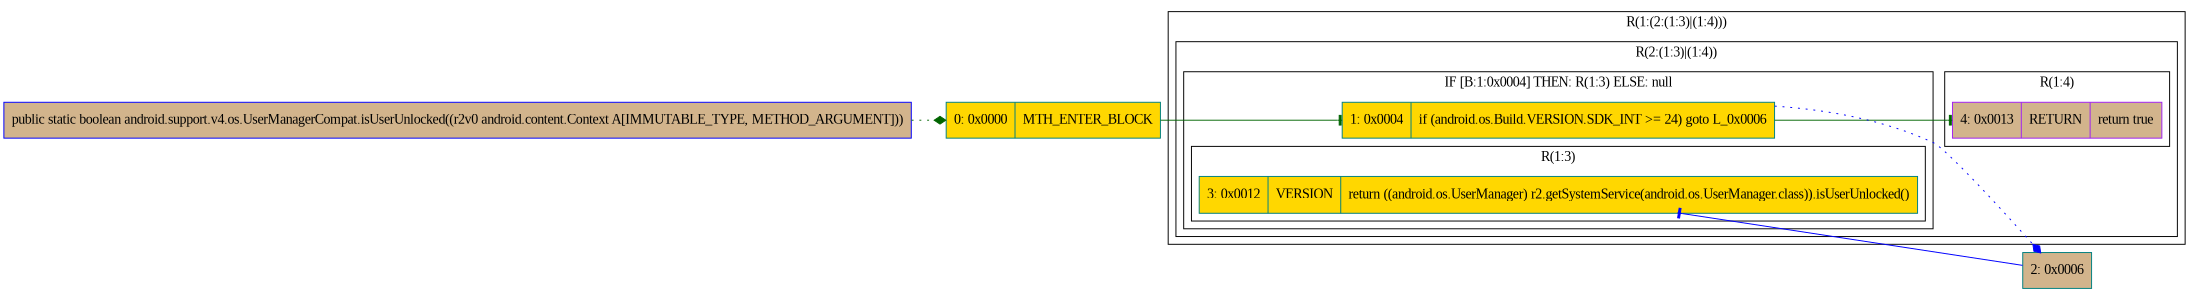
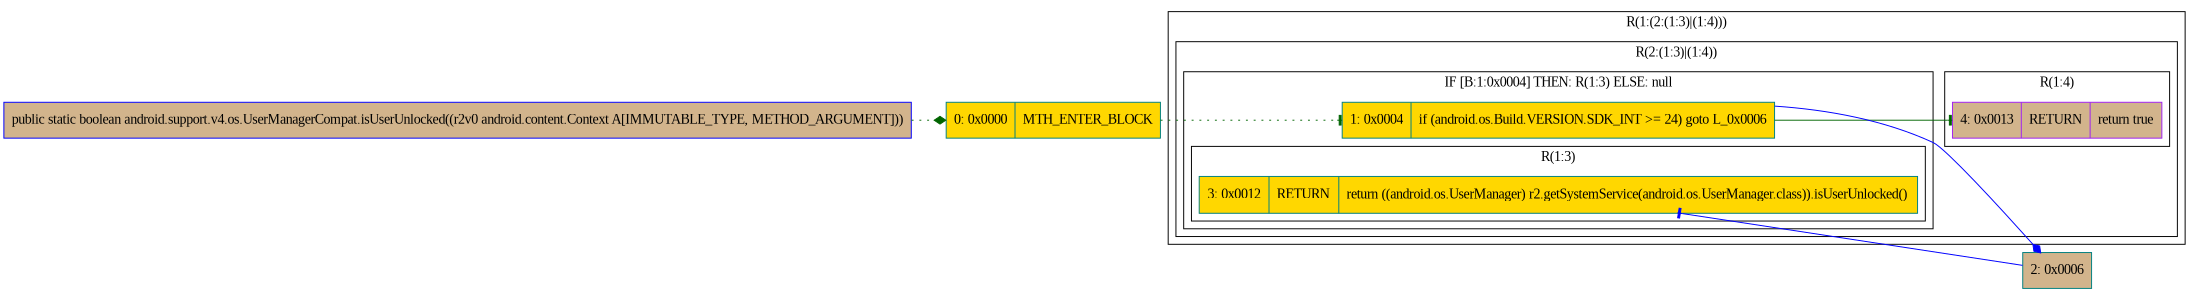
edge "0: 0x0000" -> "1: 0x0004": style solid -> dotted
edge "1: 0x0004" -> "2: 0x0006": style dotted -> solid
node "3: 0x0012": text "VERSION" -> "RETURN"
